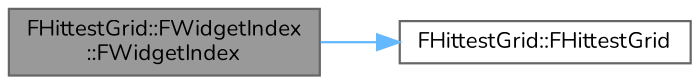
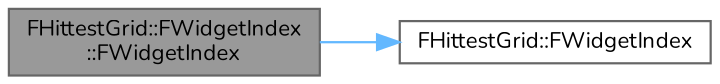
node "FHittestGrid::FHittestGrid": label "FHittestGrid::FHittestGrid" -> "FHittestGrid::FWidgetIndex"
